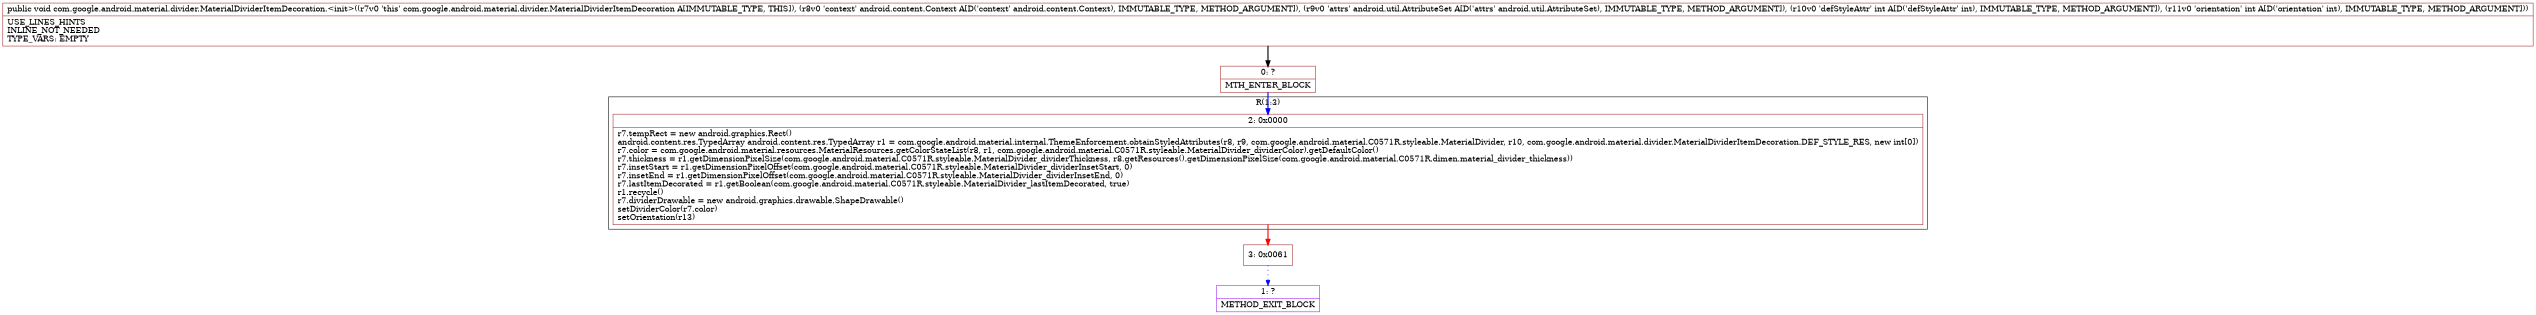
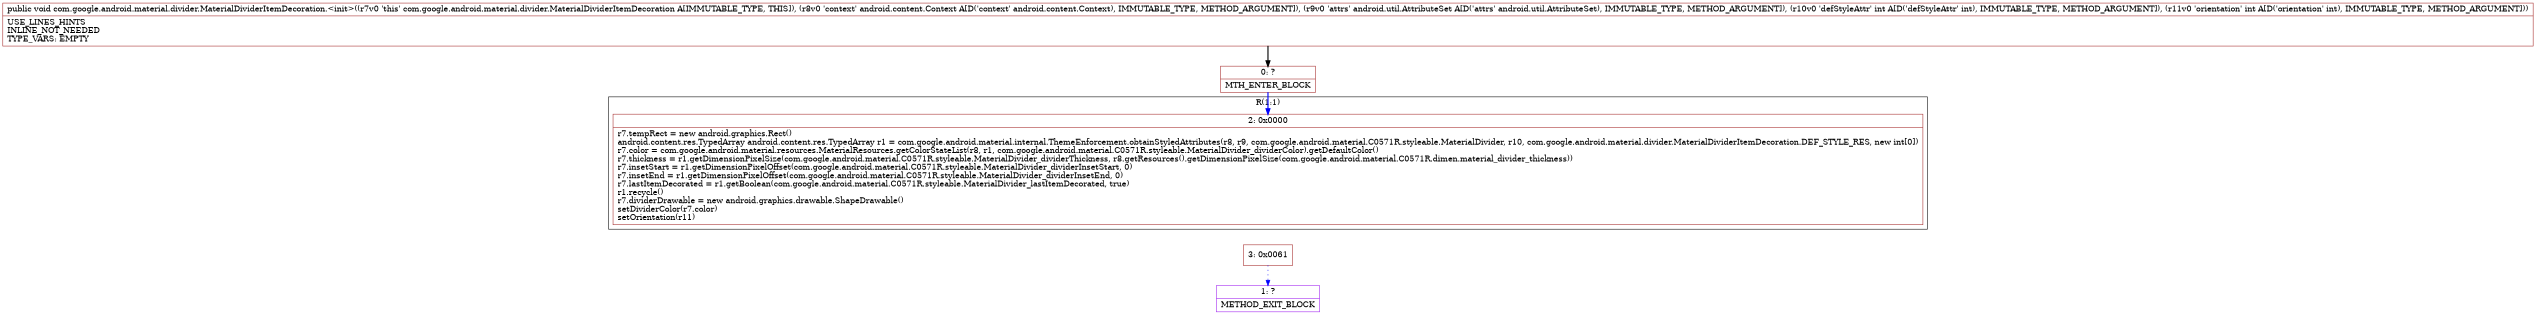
cluster "R(1:3)": label "R(1:3)" -> "R(1:1)"
node "2: 0x0000": text "setOrientation(r13)" -> "setOrientation(r11)"
edge "2: 0x0000" -> "3: 0x0061": removed
